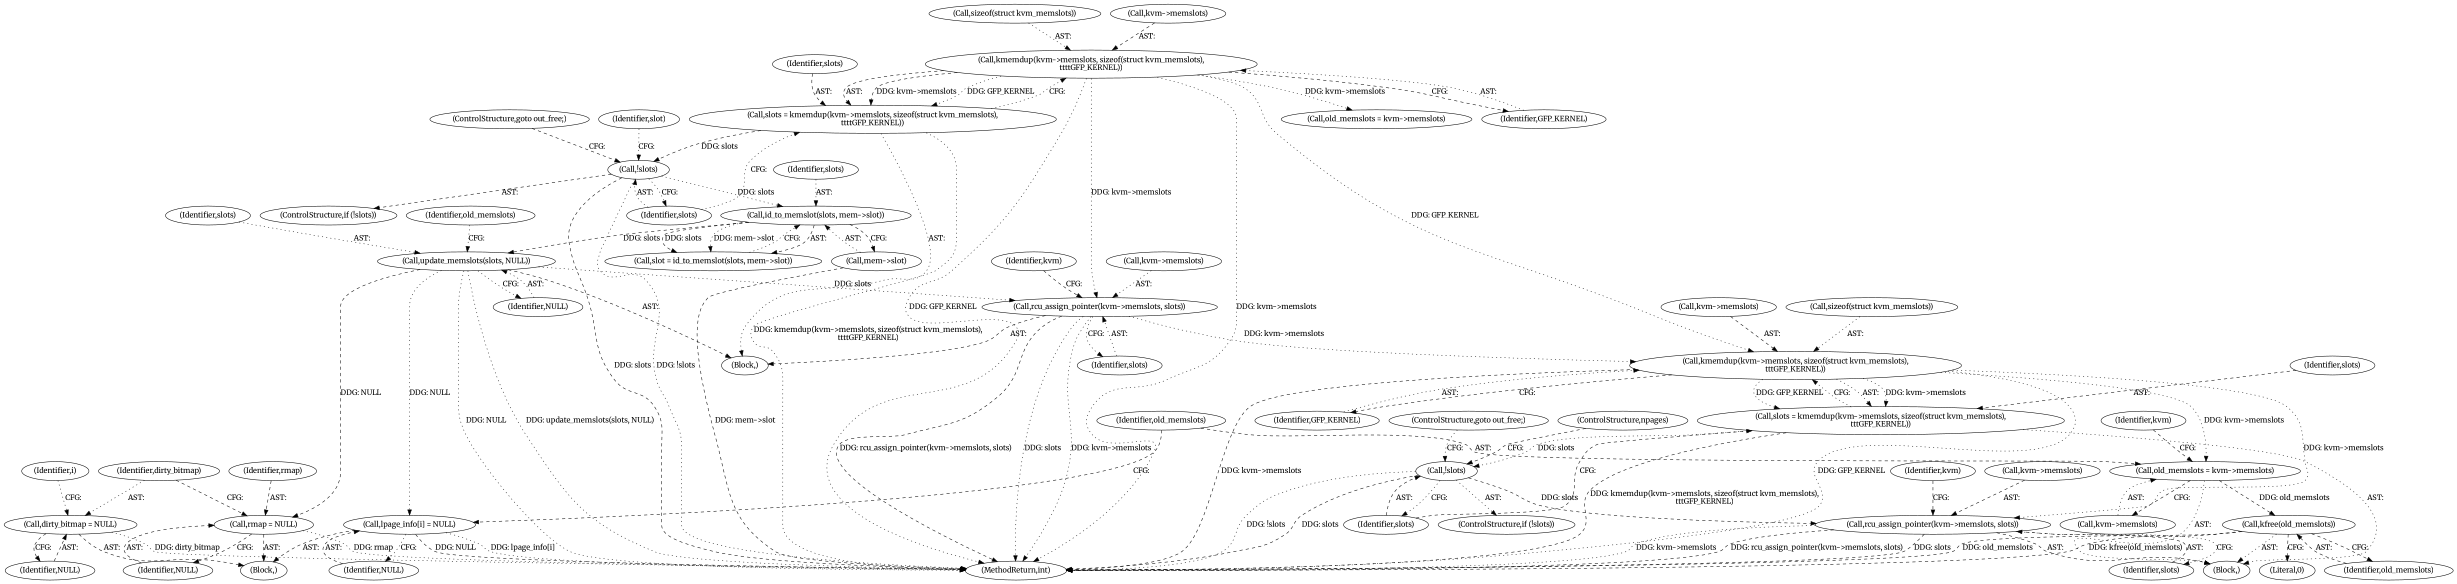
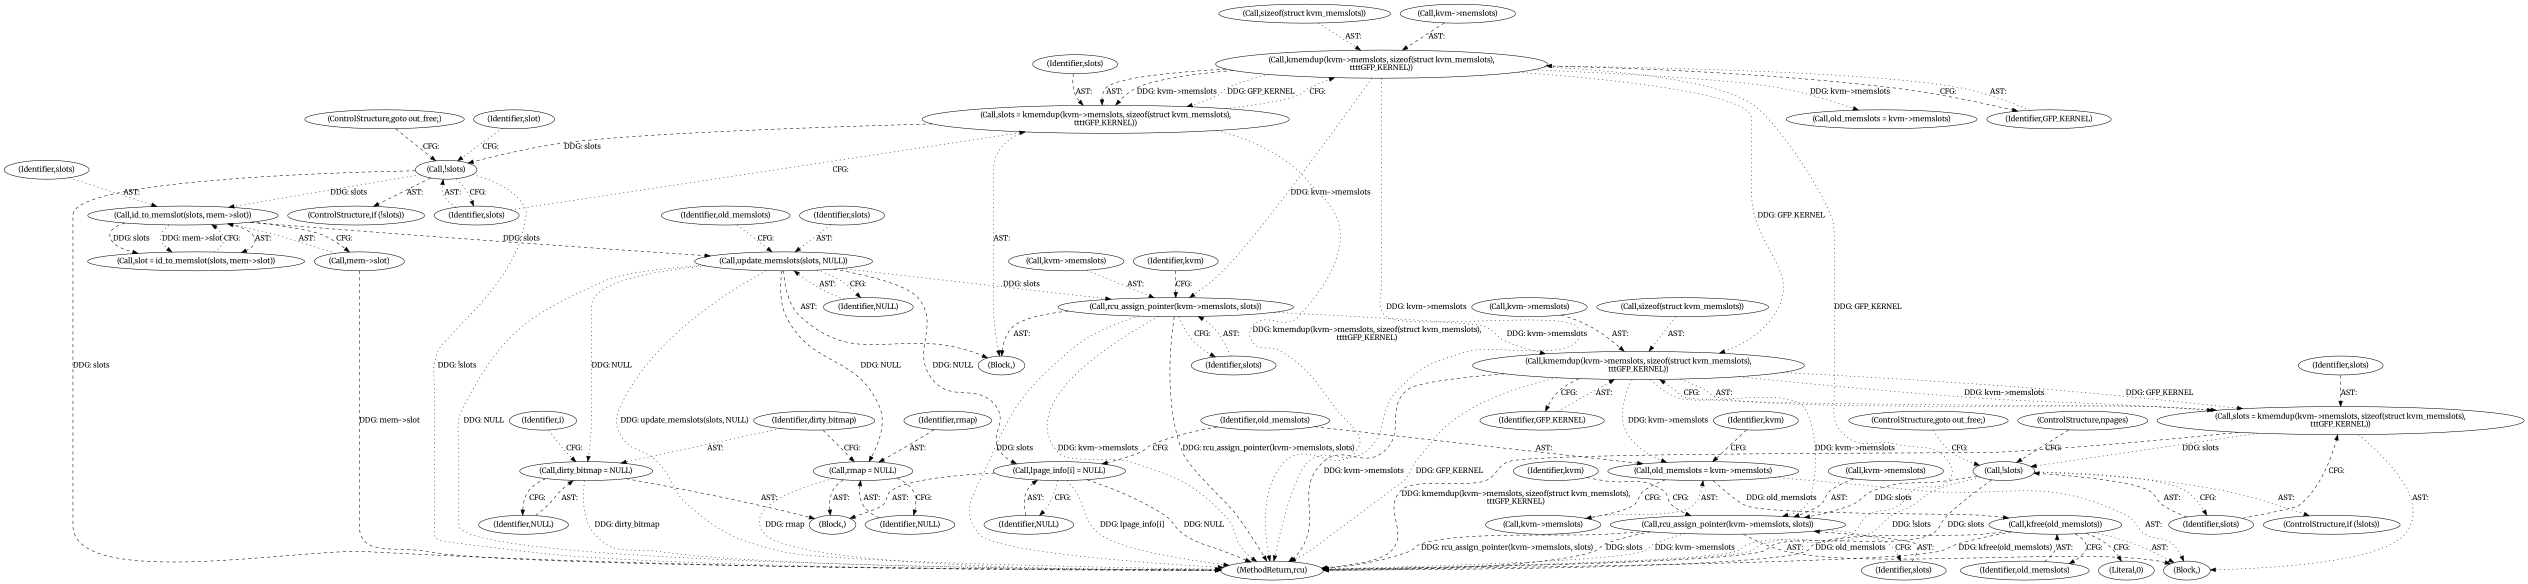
edge "(Call,update_memslots(slots, NULL))" -> "(Call,dirty_bitmap = NULL)": added, label "DDG: NULL"
edge "(Call,update_memslots(slots, NULL))" -> "(Call,lpage_info[i] = NULL)": style dotted -> dashed
node "(MethodReturn,int)": label "(MethodReturn,int)" -> "(MethodReturn,rcu)"
